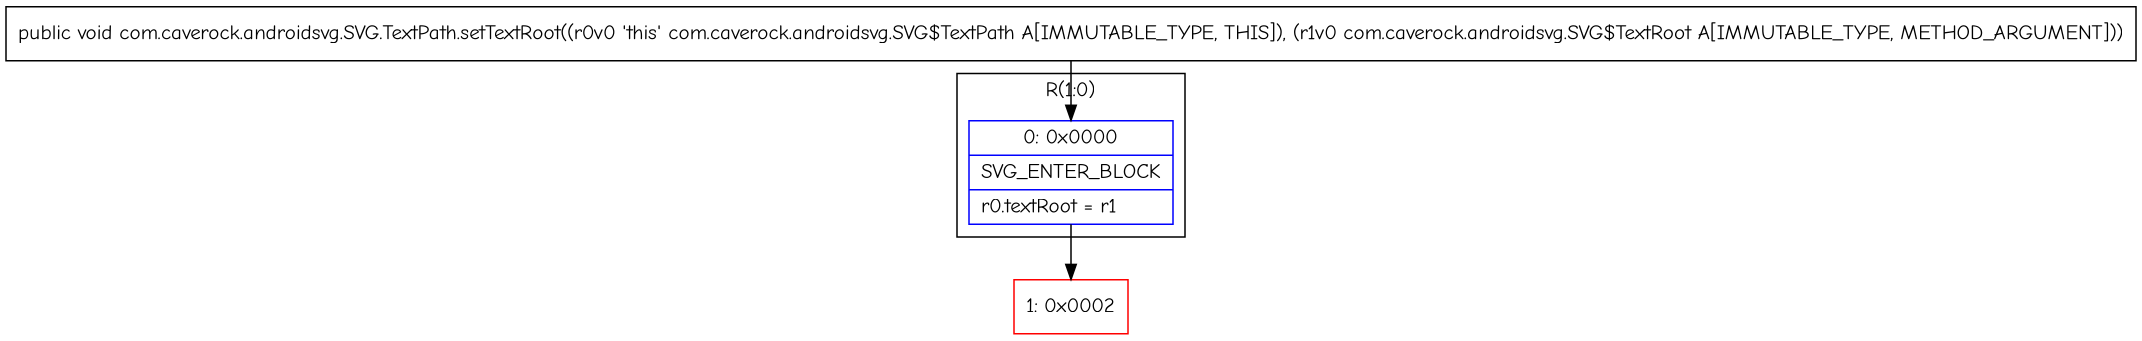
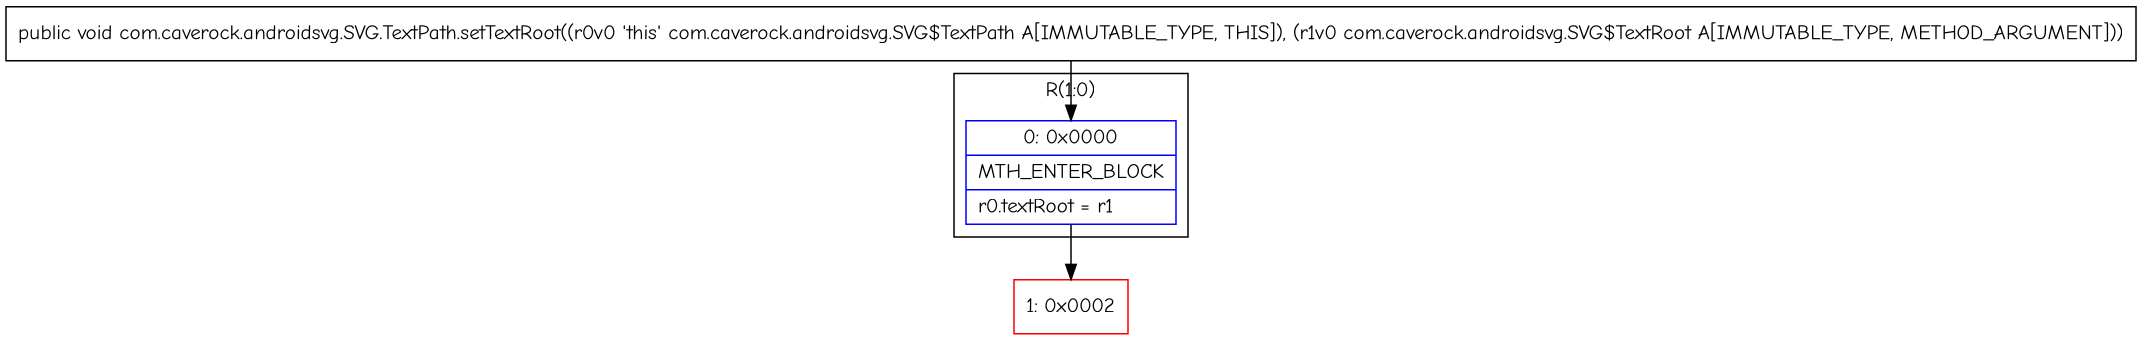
node "0: 0x0000": text "SVG_ENTER_BLOCK" -> "MTH_ENTER_BLOCK"
